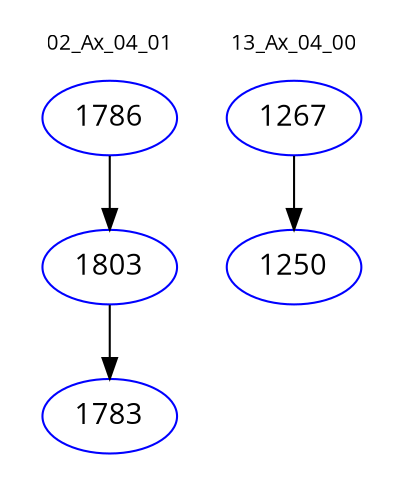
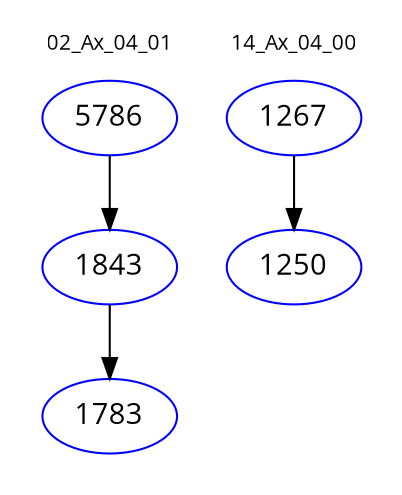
cluster "13_Ax_04_00": label "13_Ax_04_00" -> "14_Ax_04_00"
node "1786": label "1786" -> "5786"
node "1803": label "1803" -> "1843"
